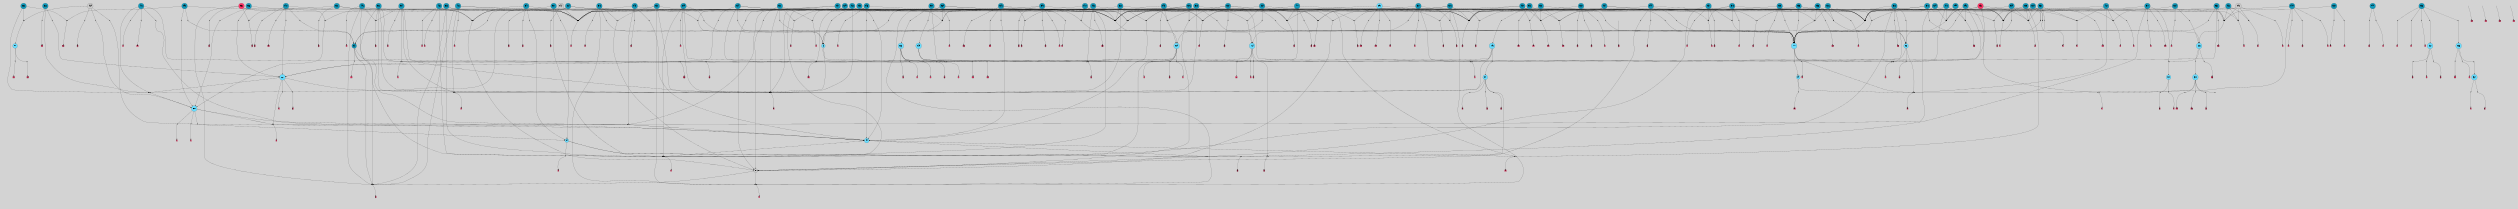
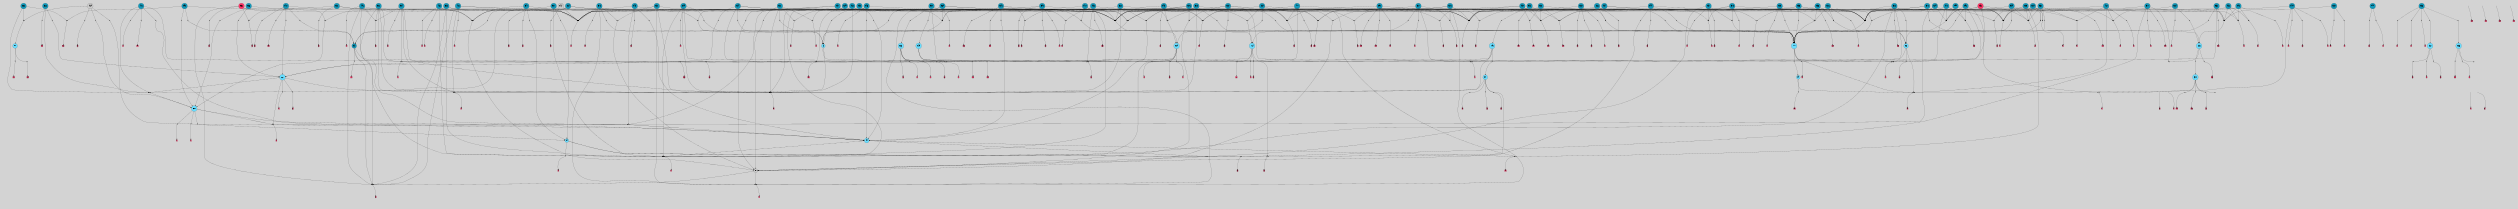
node "T292": fillcolor #66ddff -> #1199bb
node "T566": added
node "T473": fillcolor #cccccc -> #1199bb
node "T20": removed
node "T564": removed
